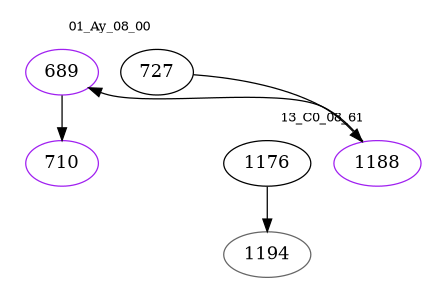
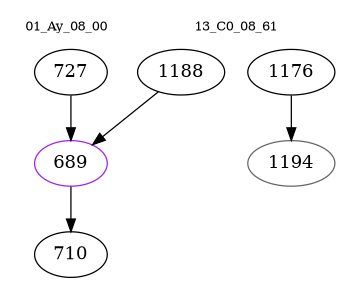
edge "727" -> "1188": now "727" -> "689"
node "710": color purple -> black
node "1188": color purple -> black
